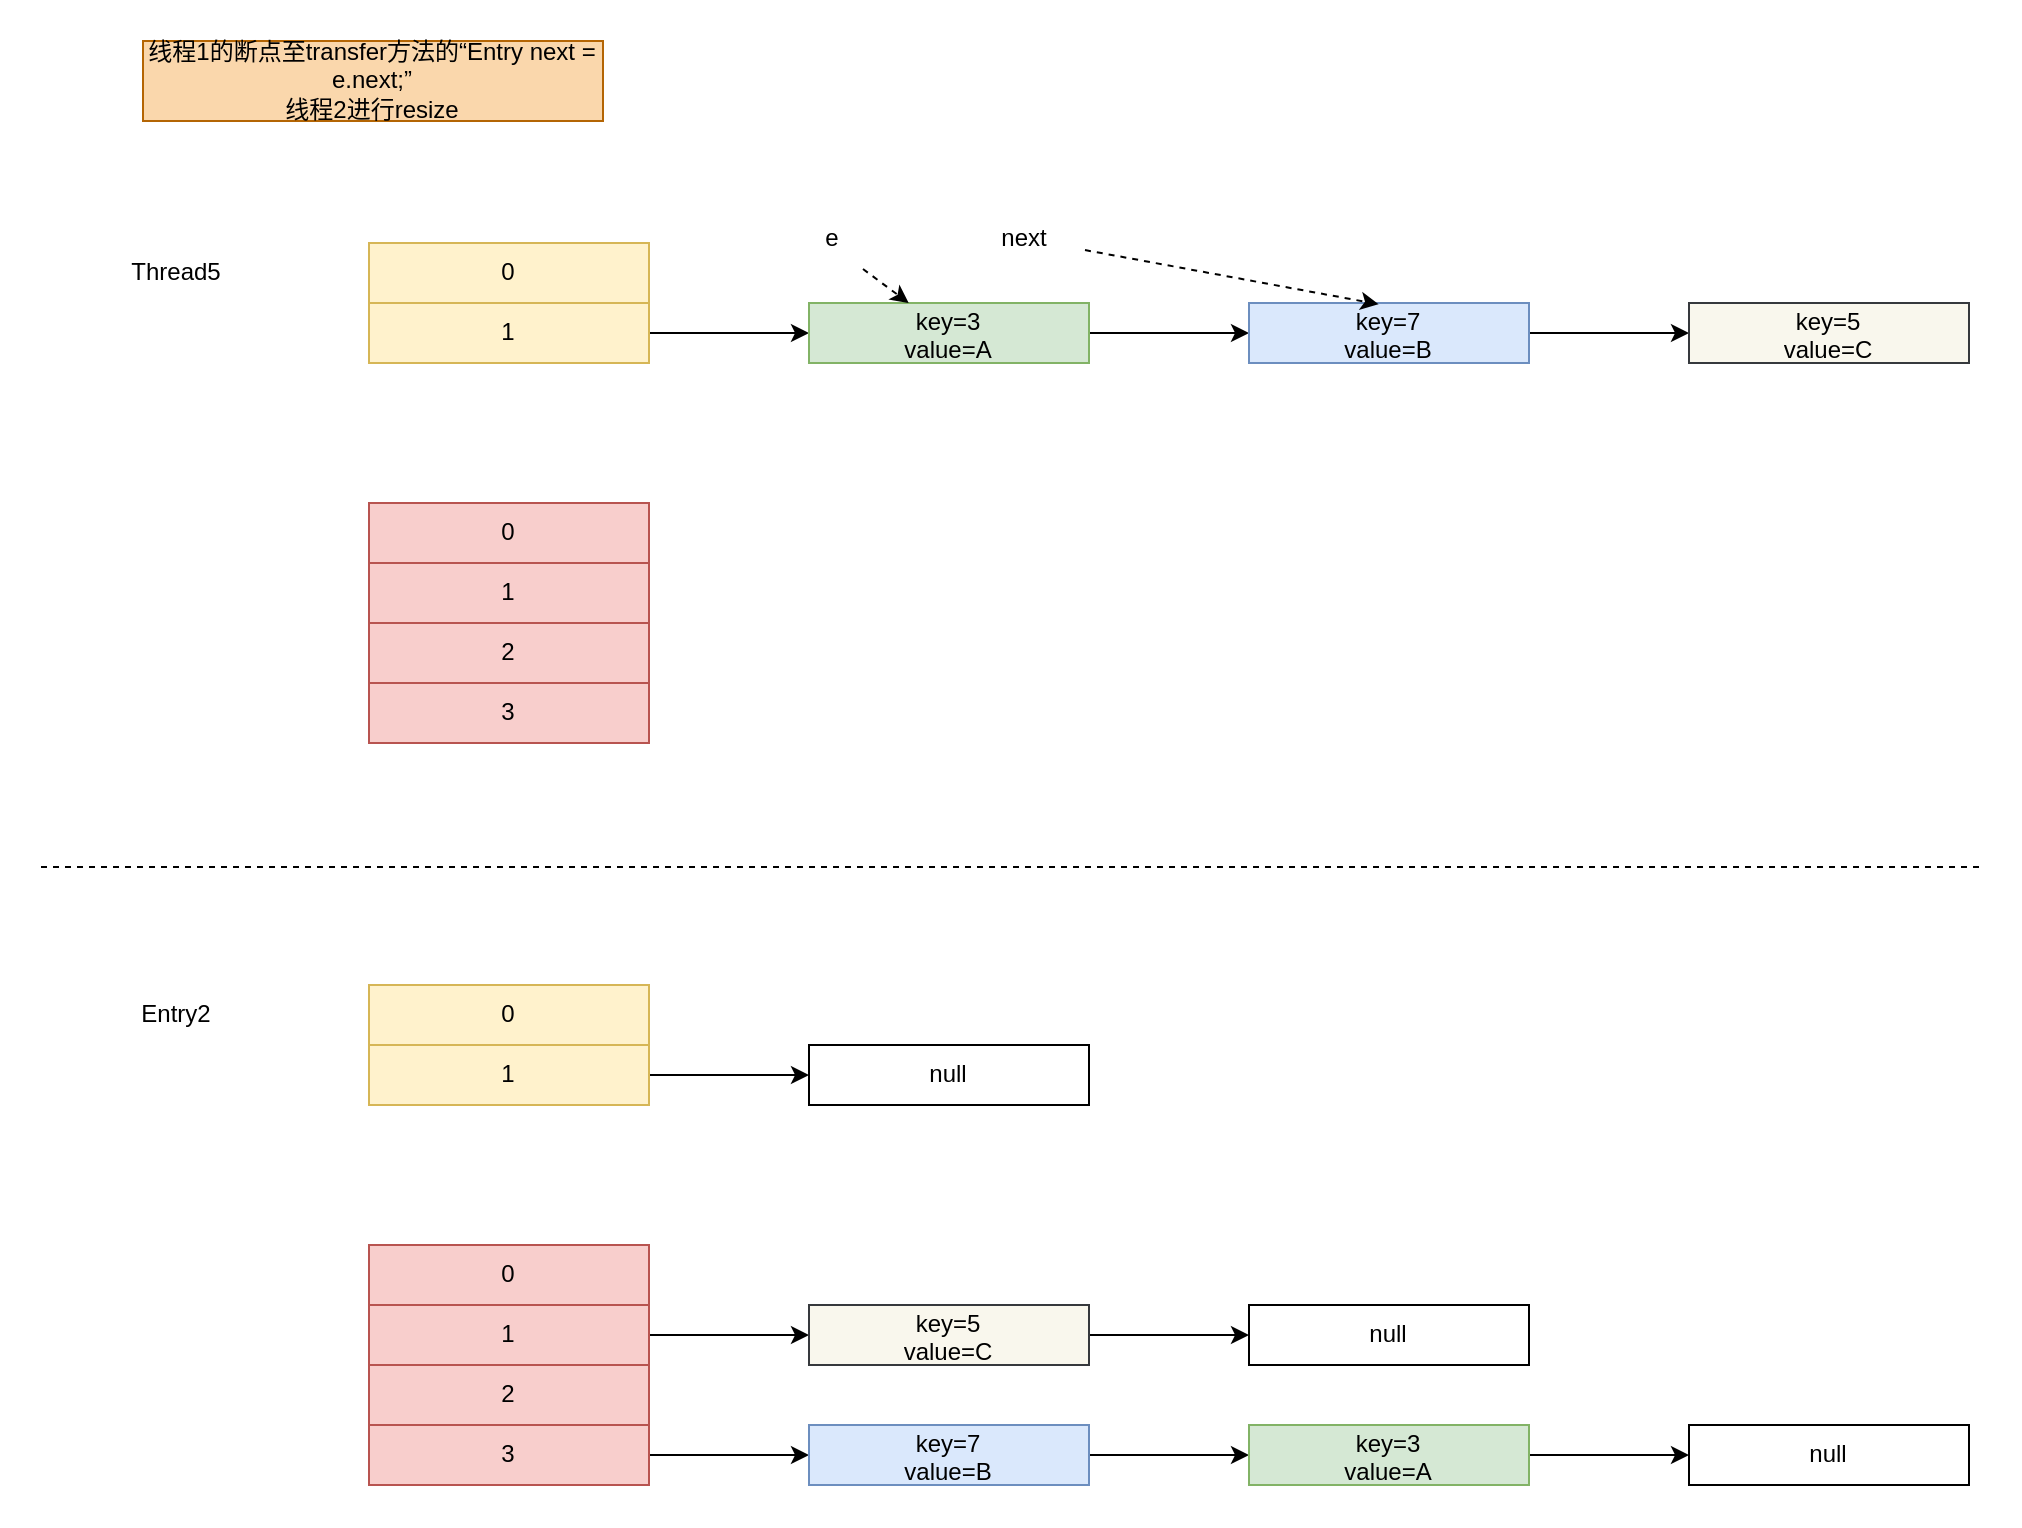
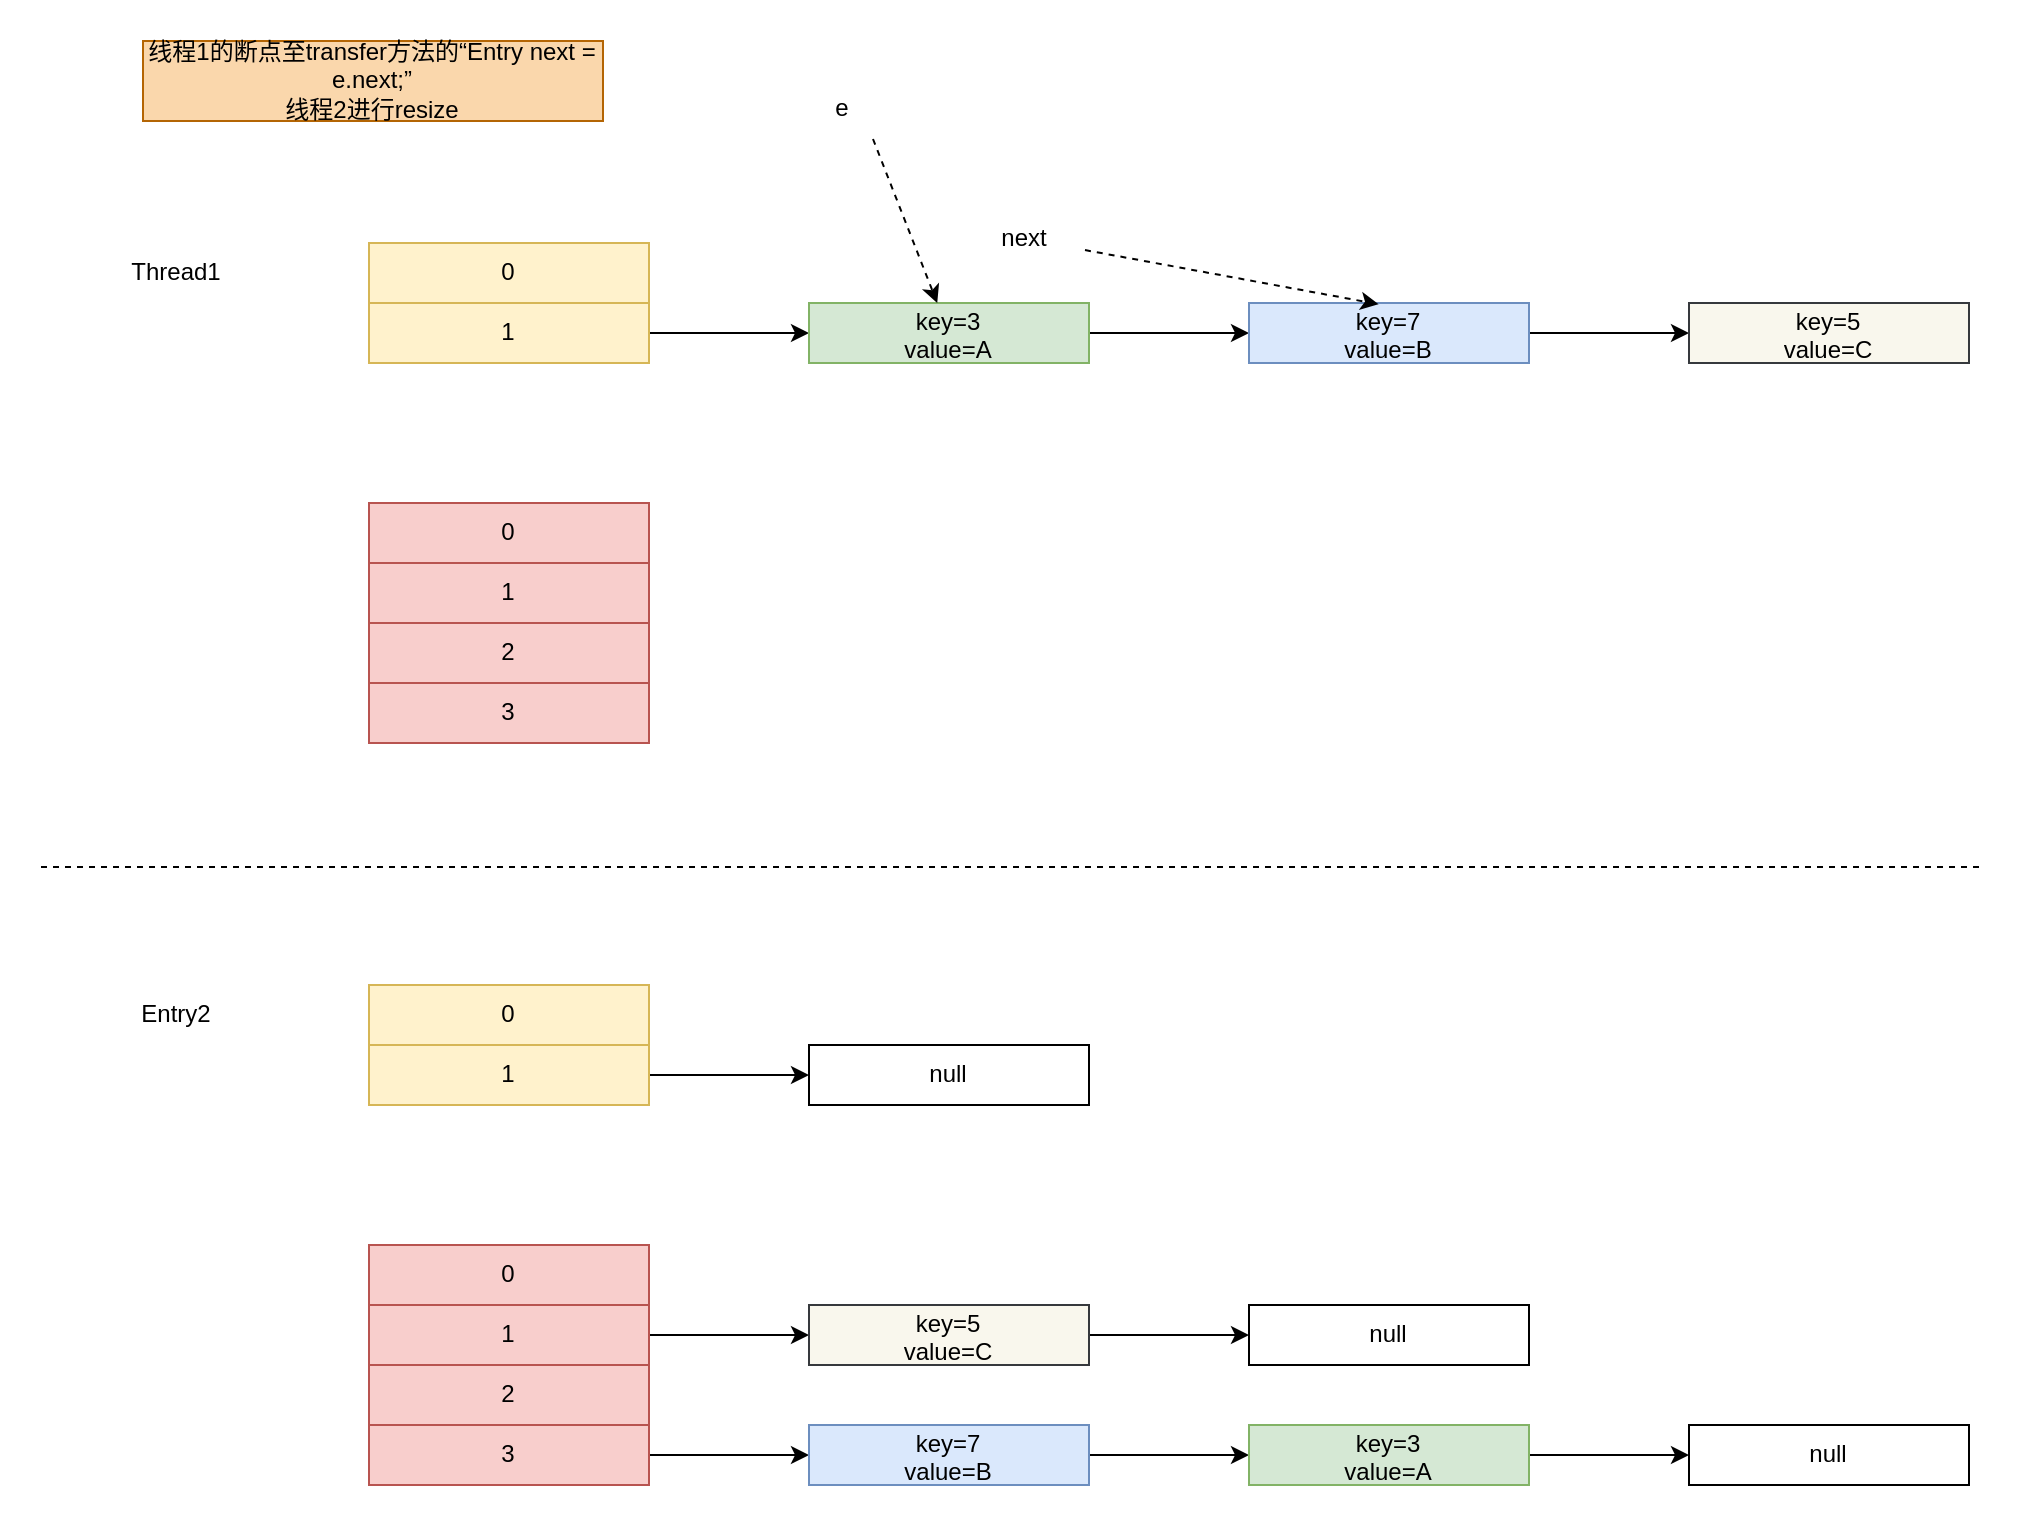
node "e": moved (833, 239) -> (843, 109)
node "Thread5": label "Thread5" -> "Thread1"
